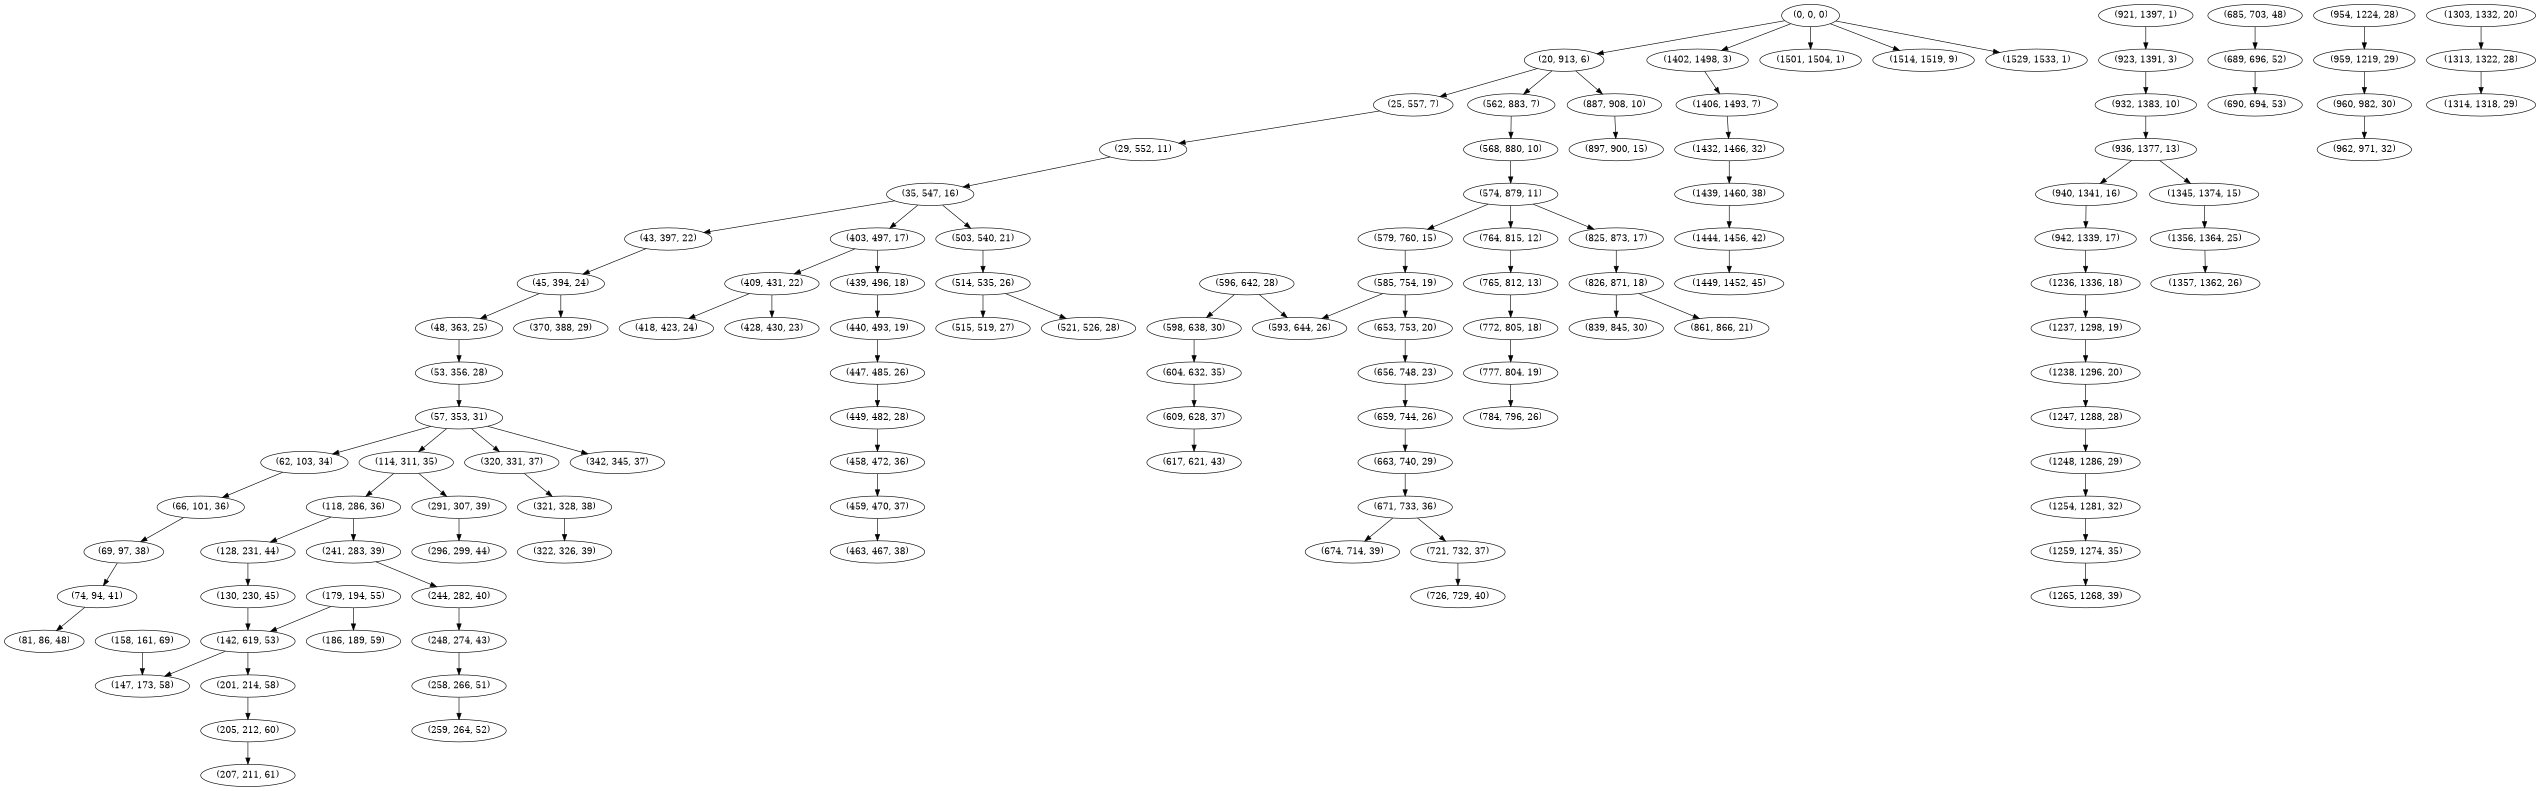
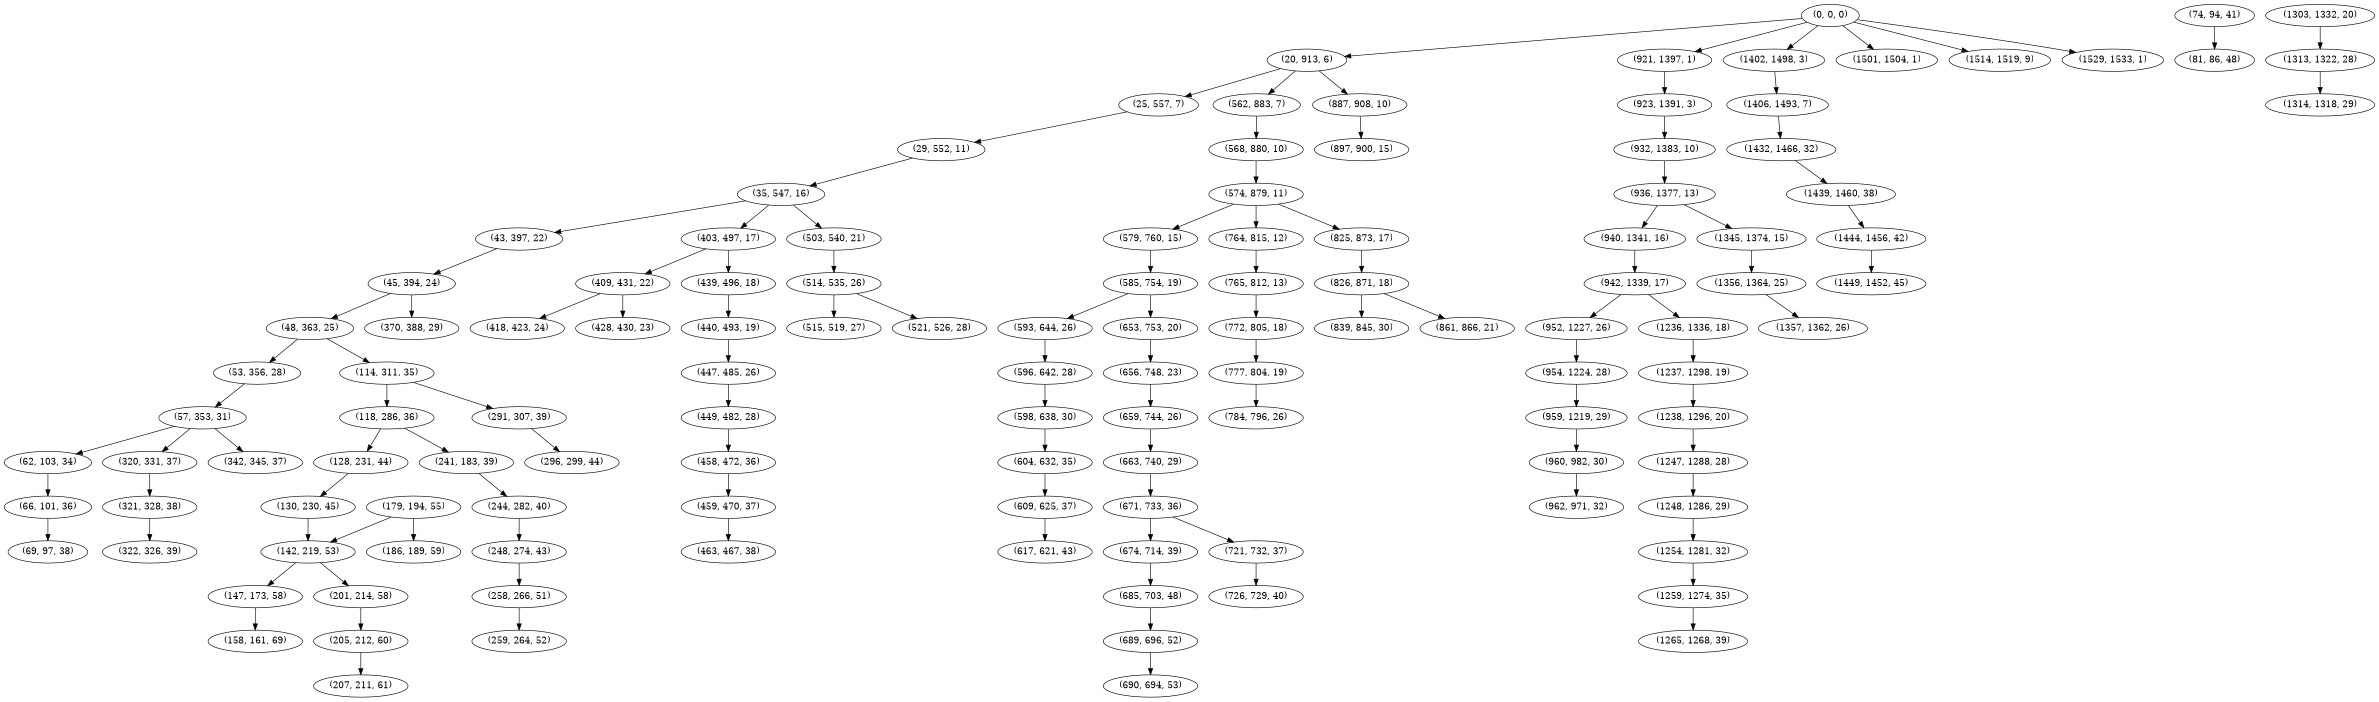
edge "(0, 0, 0)" -> "(921, 1397, 1)": added
edge "(596, 642, 28)" -> "(593, 644, 26)": reversed
node "(952, 1227, 26)": added
node "(609, 628, 37)": label "(609, 628, 37)" -> "(609, 625, 37)"
edge "(57, 353, 31)" -> "(114, 311, 35)": now "(48, 363, 25)" -> "(114, 311, 35)"
node "(241, 283, 39)": label "(241, 283, 39)" -> "(241, 183, 39)"
edge "(674, 714, 39)" -> "(685, 703, 48)": added
edge "(69, 97, 38)" -> "(74, 94, 41)": removed
node "(142, 619, 53)": label "(142, 619, 53)" -> "(142, 219, 53)"
edge "(158, 161, 69)" -> "(147, 173, 58)": reversed
